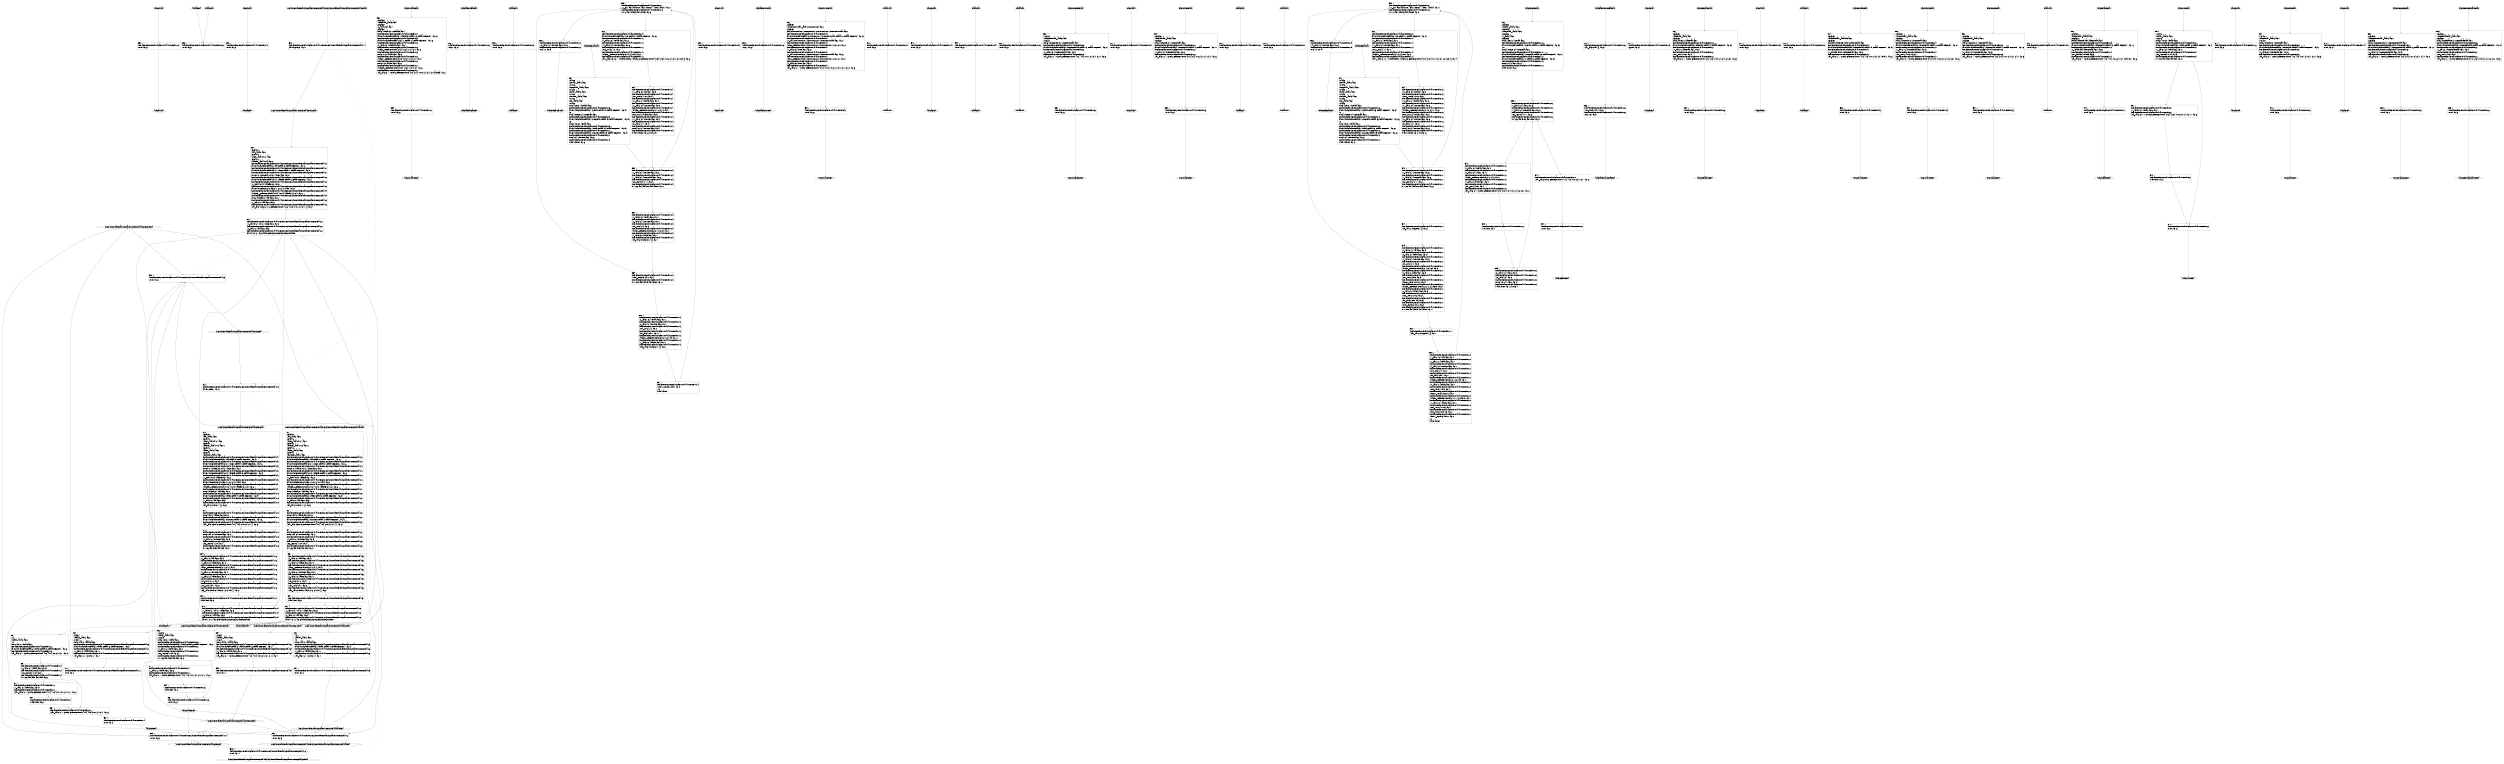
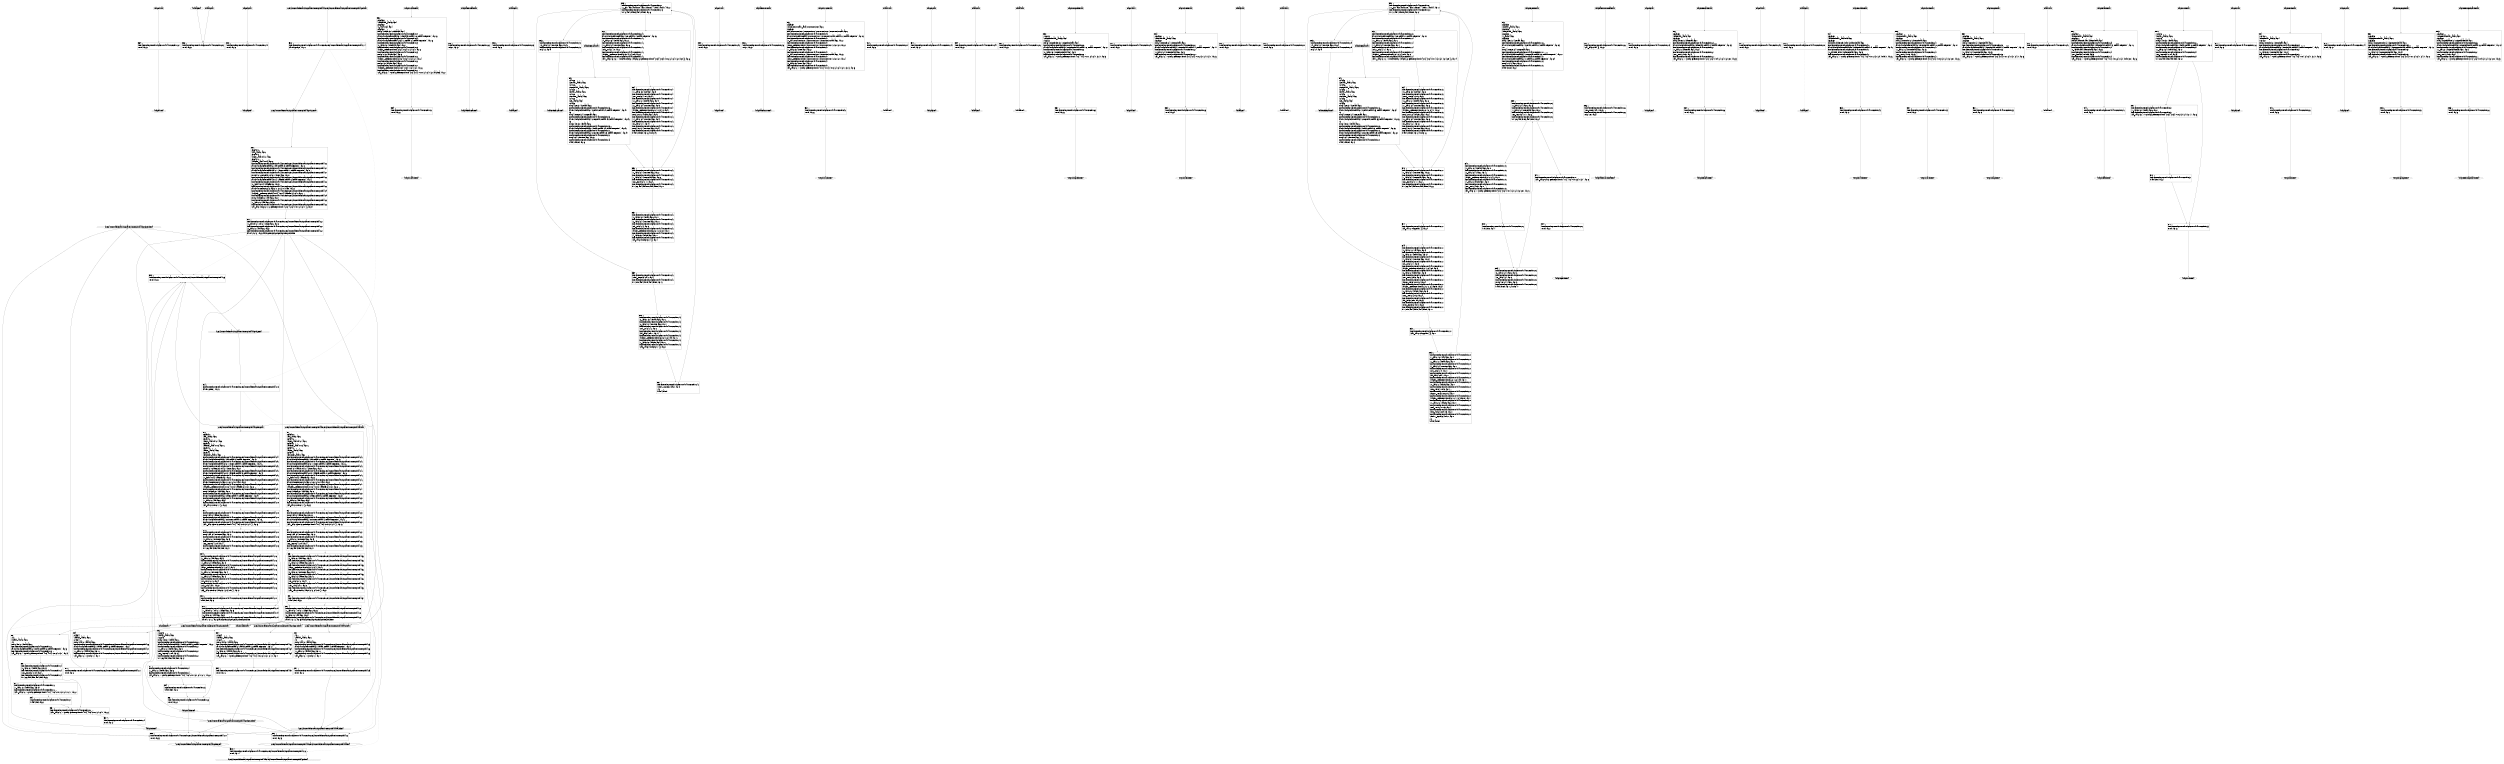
node "BB71:": text "ctype void, !dbg !52" -> "ret void, !dbg !52"
node "BB53:": text "ret i64 %19, !puts !90" -> "ret i64 %19, !dbg !90"
